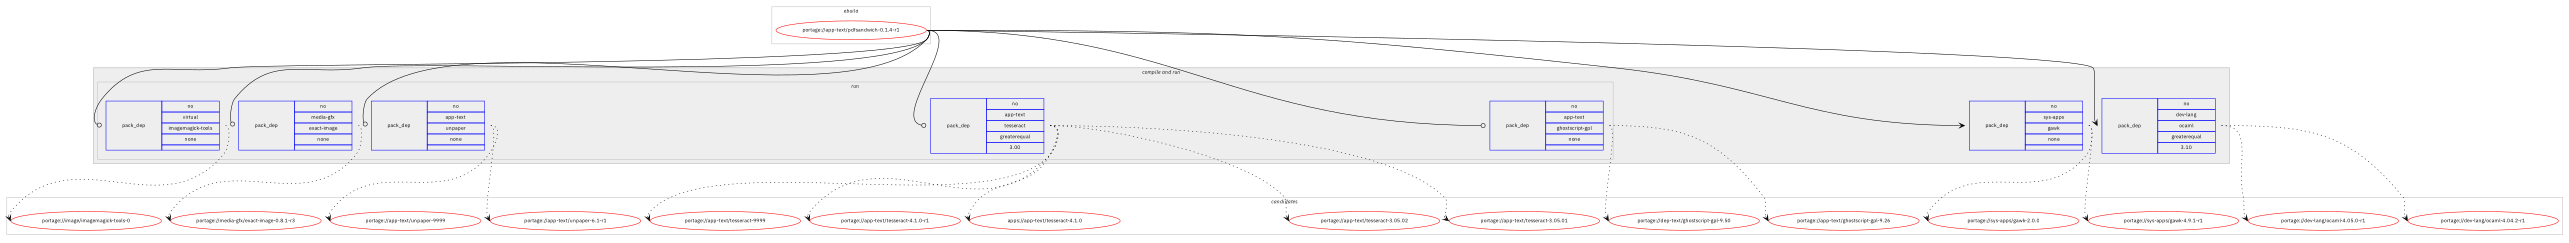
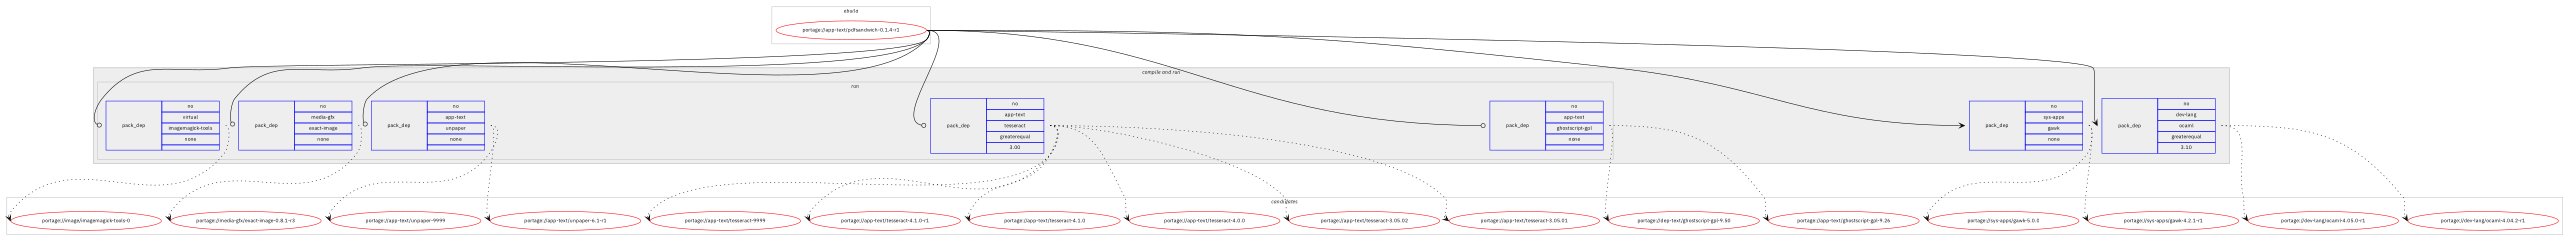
node "apps://app-text/tesseract-4.1.0": label "apps://app-text/tesseract-4.1.0" -> "portage://app-text/tesseract-4.1.0"
node "portage://app-text/tesseract-4.0.0": added
node "portage://sys-apps/gawk-2.0.0": label "portage://sys-apps/gawk-2.0.0" -> "portage://sys-apps/gawk-5.0.0"
node "portage://sys-apps/gawk-4.9.1-r1": label "portage://sys-apps/gawk-4.9.1-r1" -> "portage://sys-apps/gawk-4.2.1-r1"
